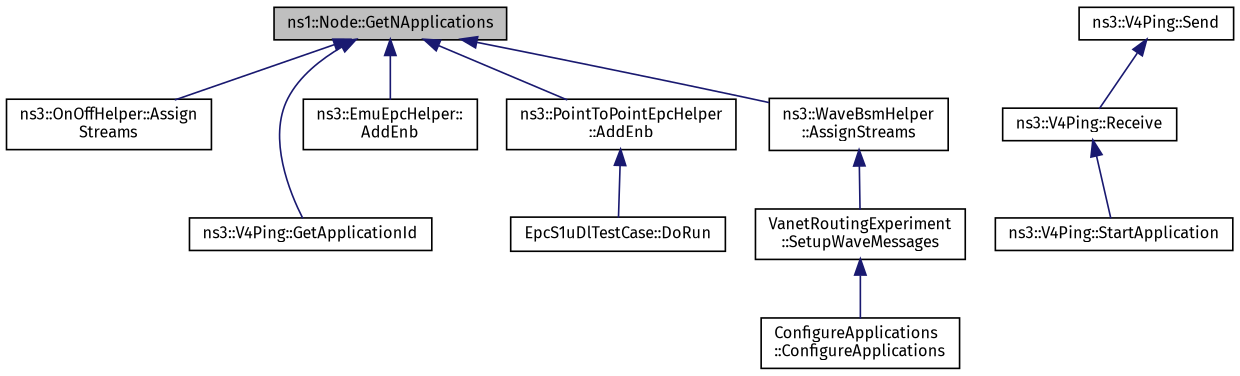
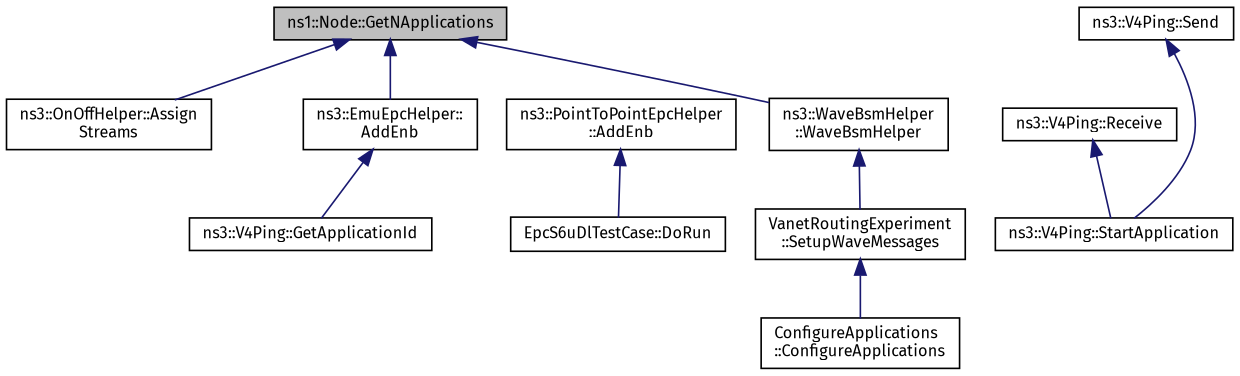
edge "ns3::PointToPointEpcHelper ::AddEnb" -> "ns1::Node::GetNApplications": removed
edge "ns3::V4Ping::Receive" -> "ns3::V4Ping::Send": now "ns3::V4Ping::StartApplication" -> "ns3::V4Ping::Send"
edge "ns3::V4Ping::GetApplicationId" -> "ns1::Node::GetNApplications": now "ns3::V4Ping::GetApplicationId" -> "ns3::EmuEpcHelper:: AddEnb"
node "ns3::WaveBsmHelper ::AssignStreams": label "ns3::WaveBsmHelper ::AssignStreams" -> "ns3::WaveBsmHelper ::WaveBsmHelper"
node "EpcS1uDlTestCase::DoRun": label "EpcS1uDlTestCase::DoRun" -> "EpcS6uDlTestCase::DoRun"
